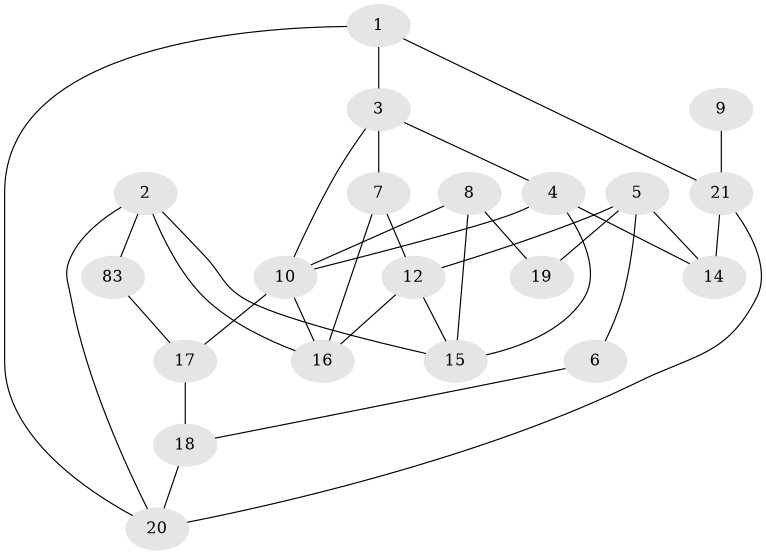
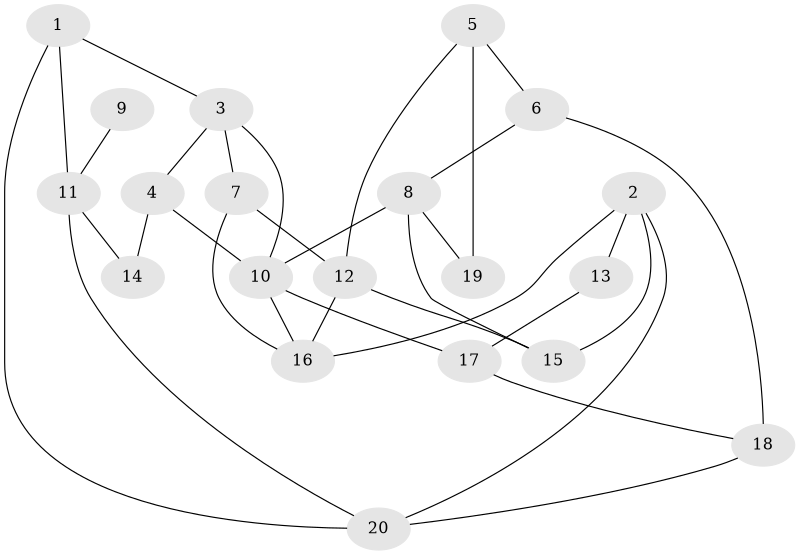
edge "6" -- "8": added
node "21": label "21" -> "11"
edge "5" -- "14": removed
node "83": label "83" -> "13"
edge "4" -- "15": removed
